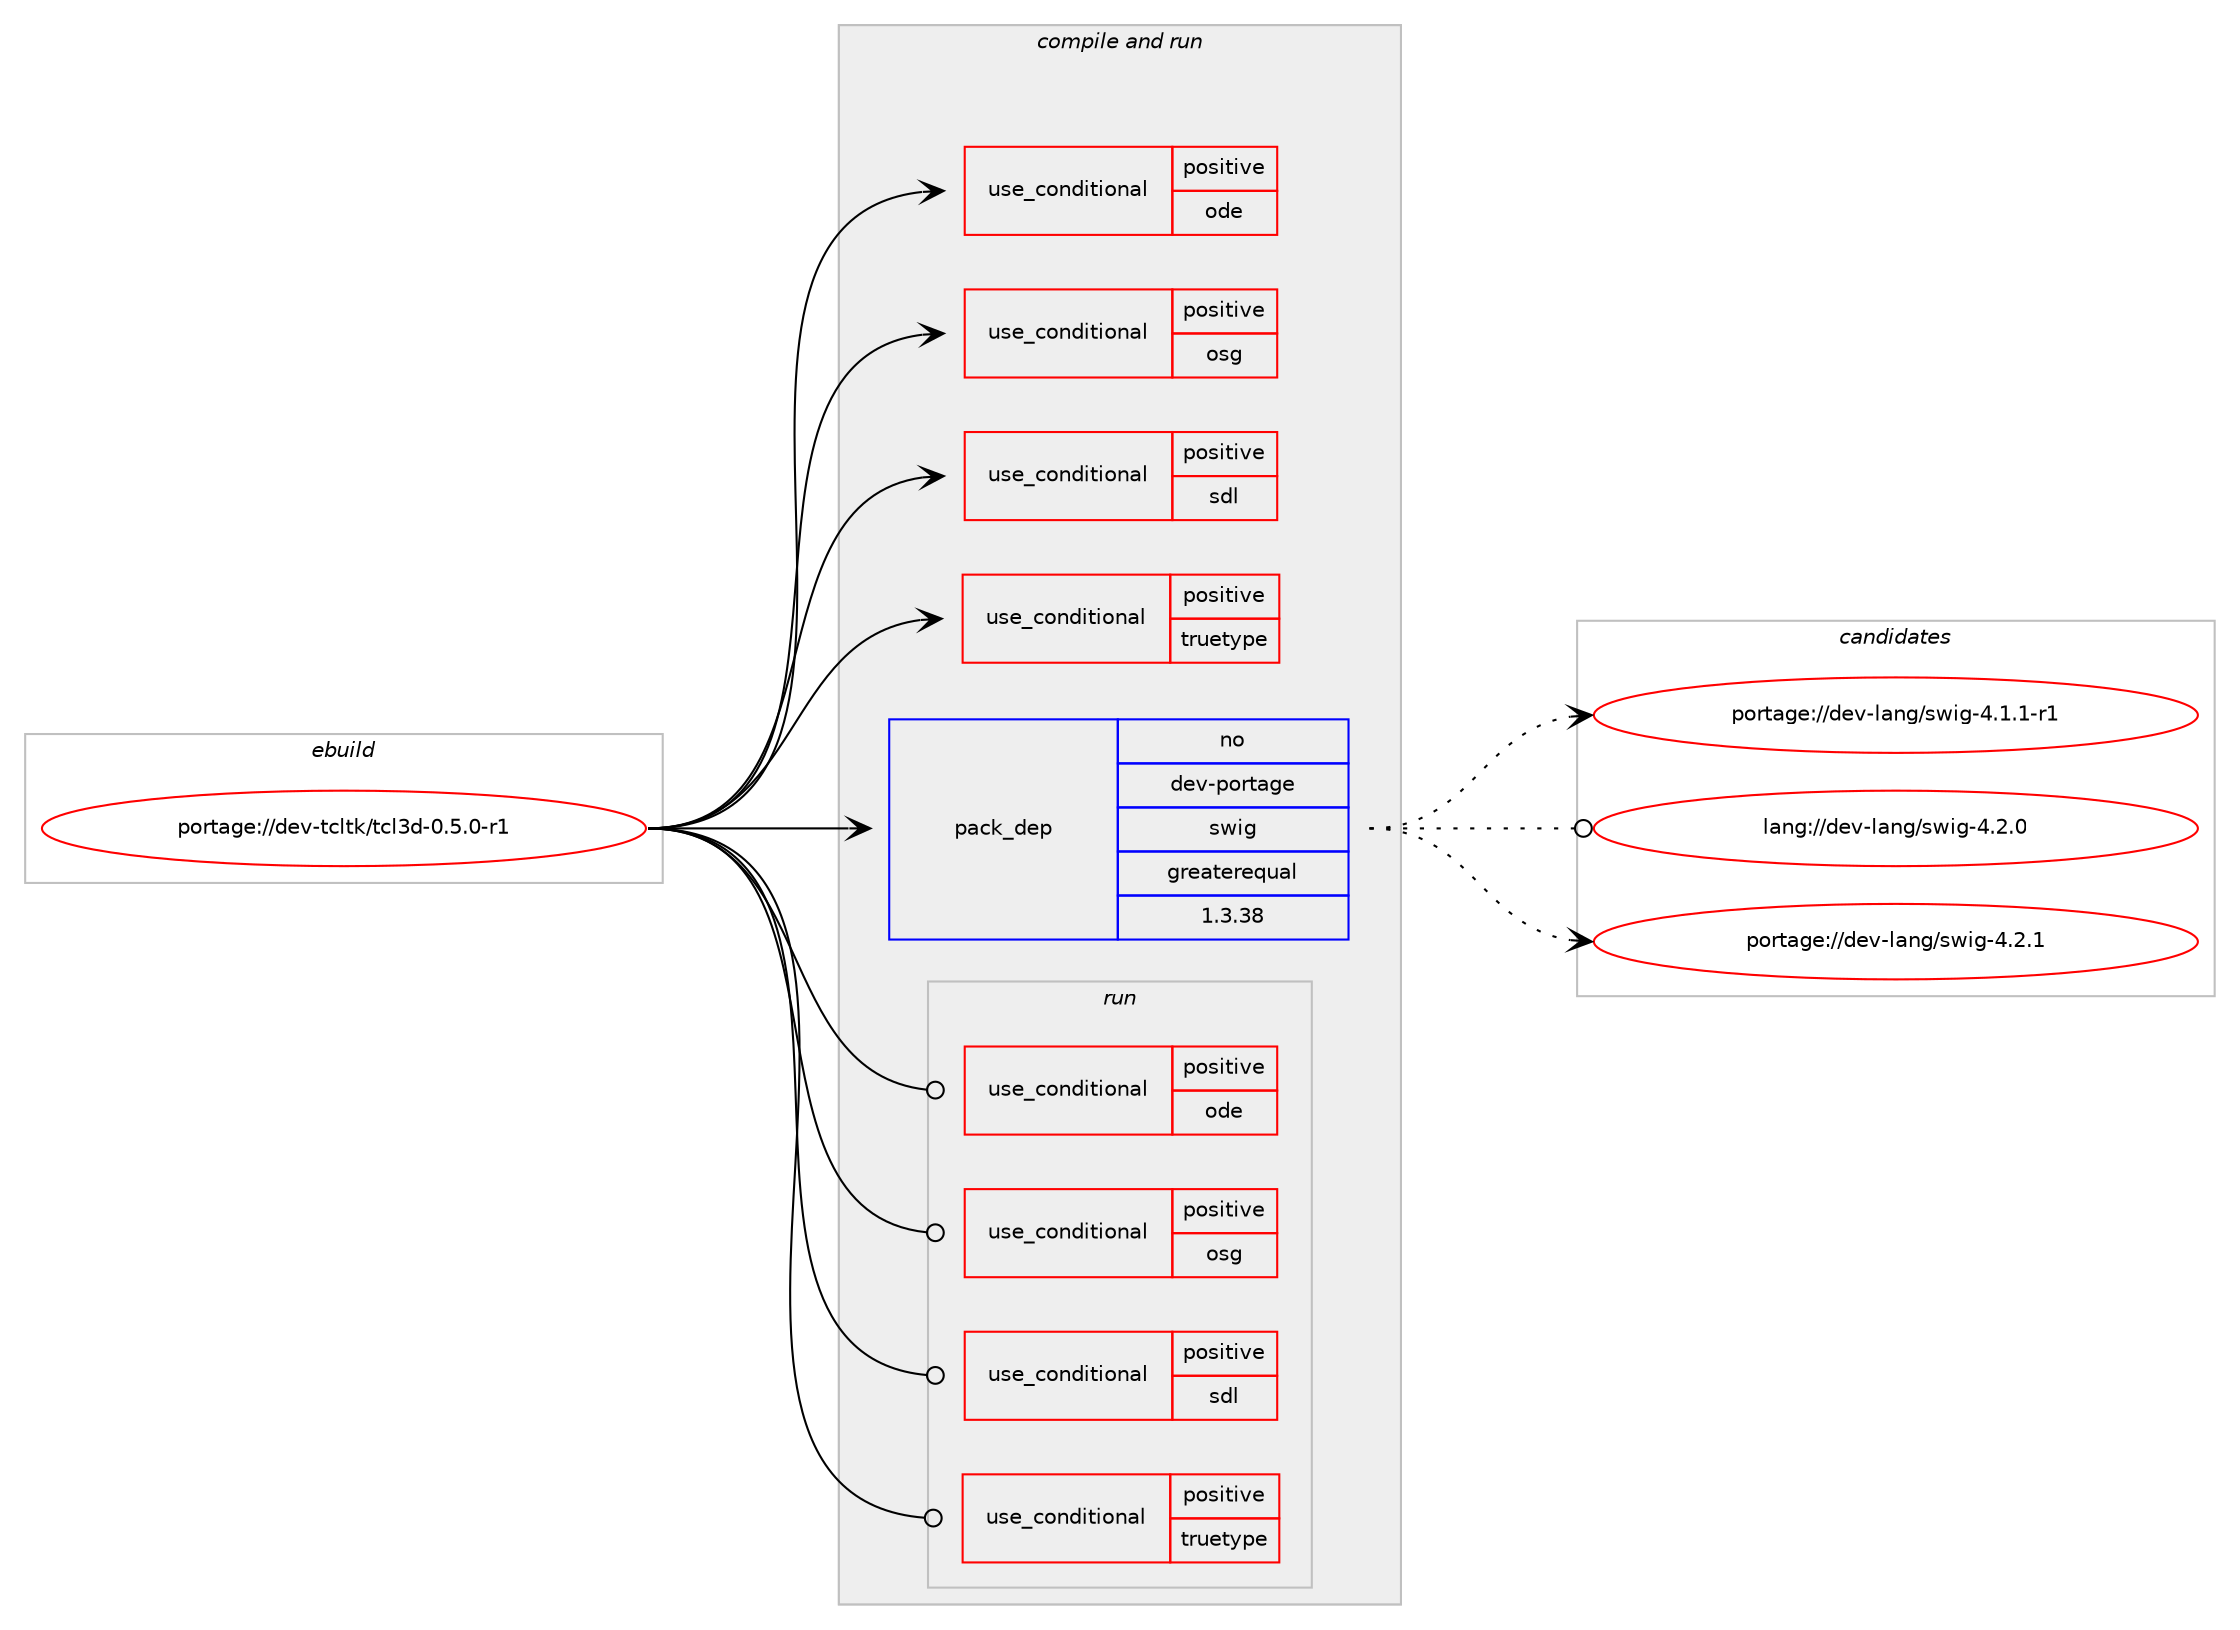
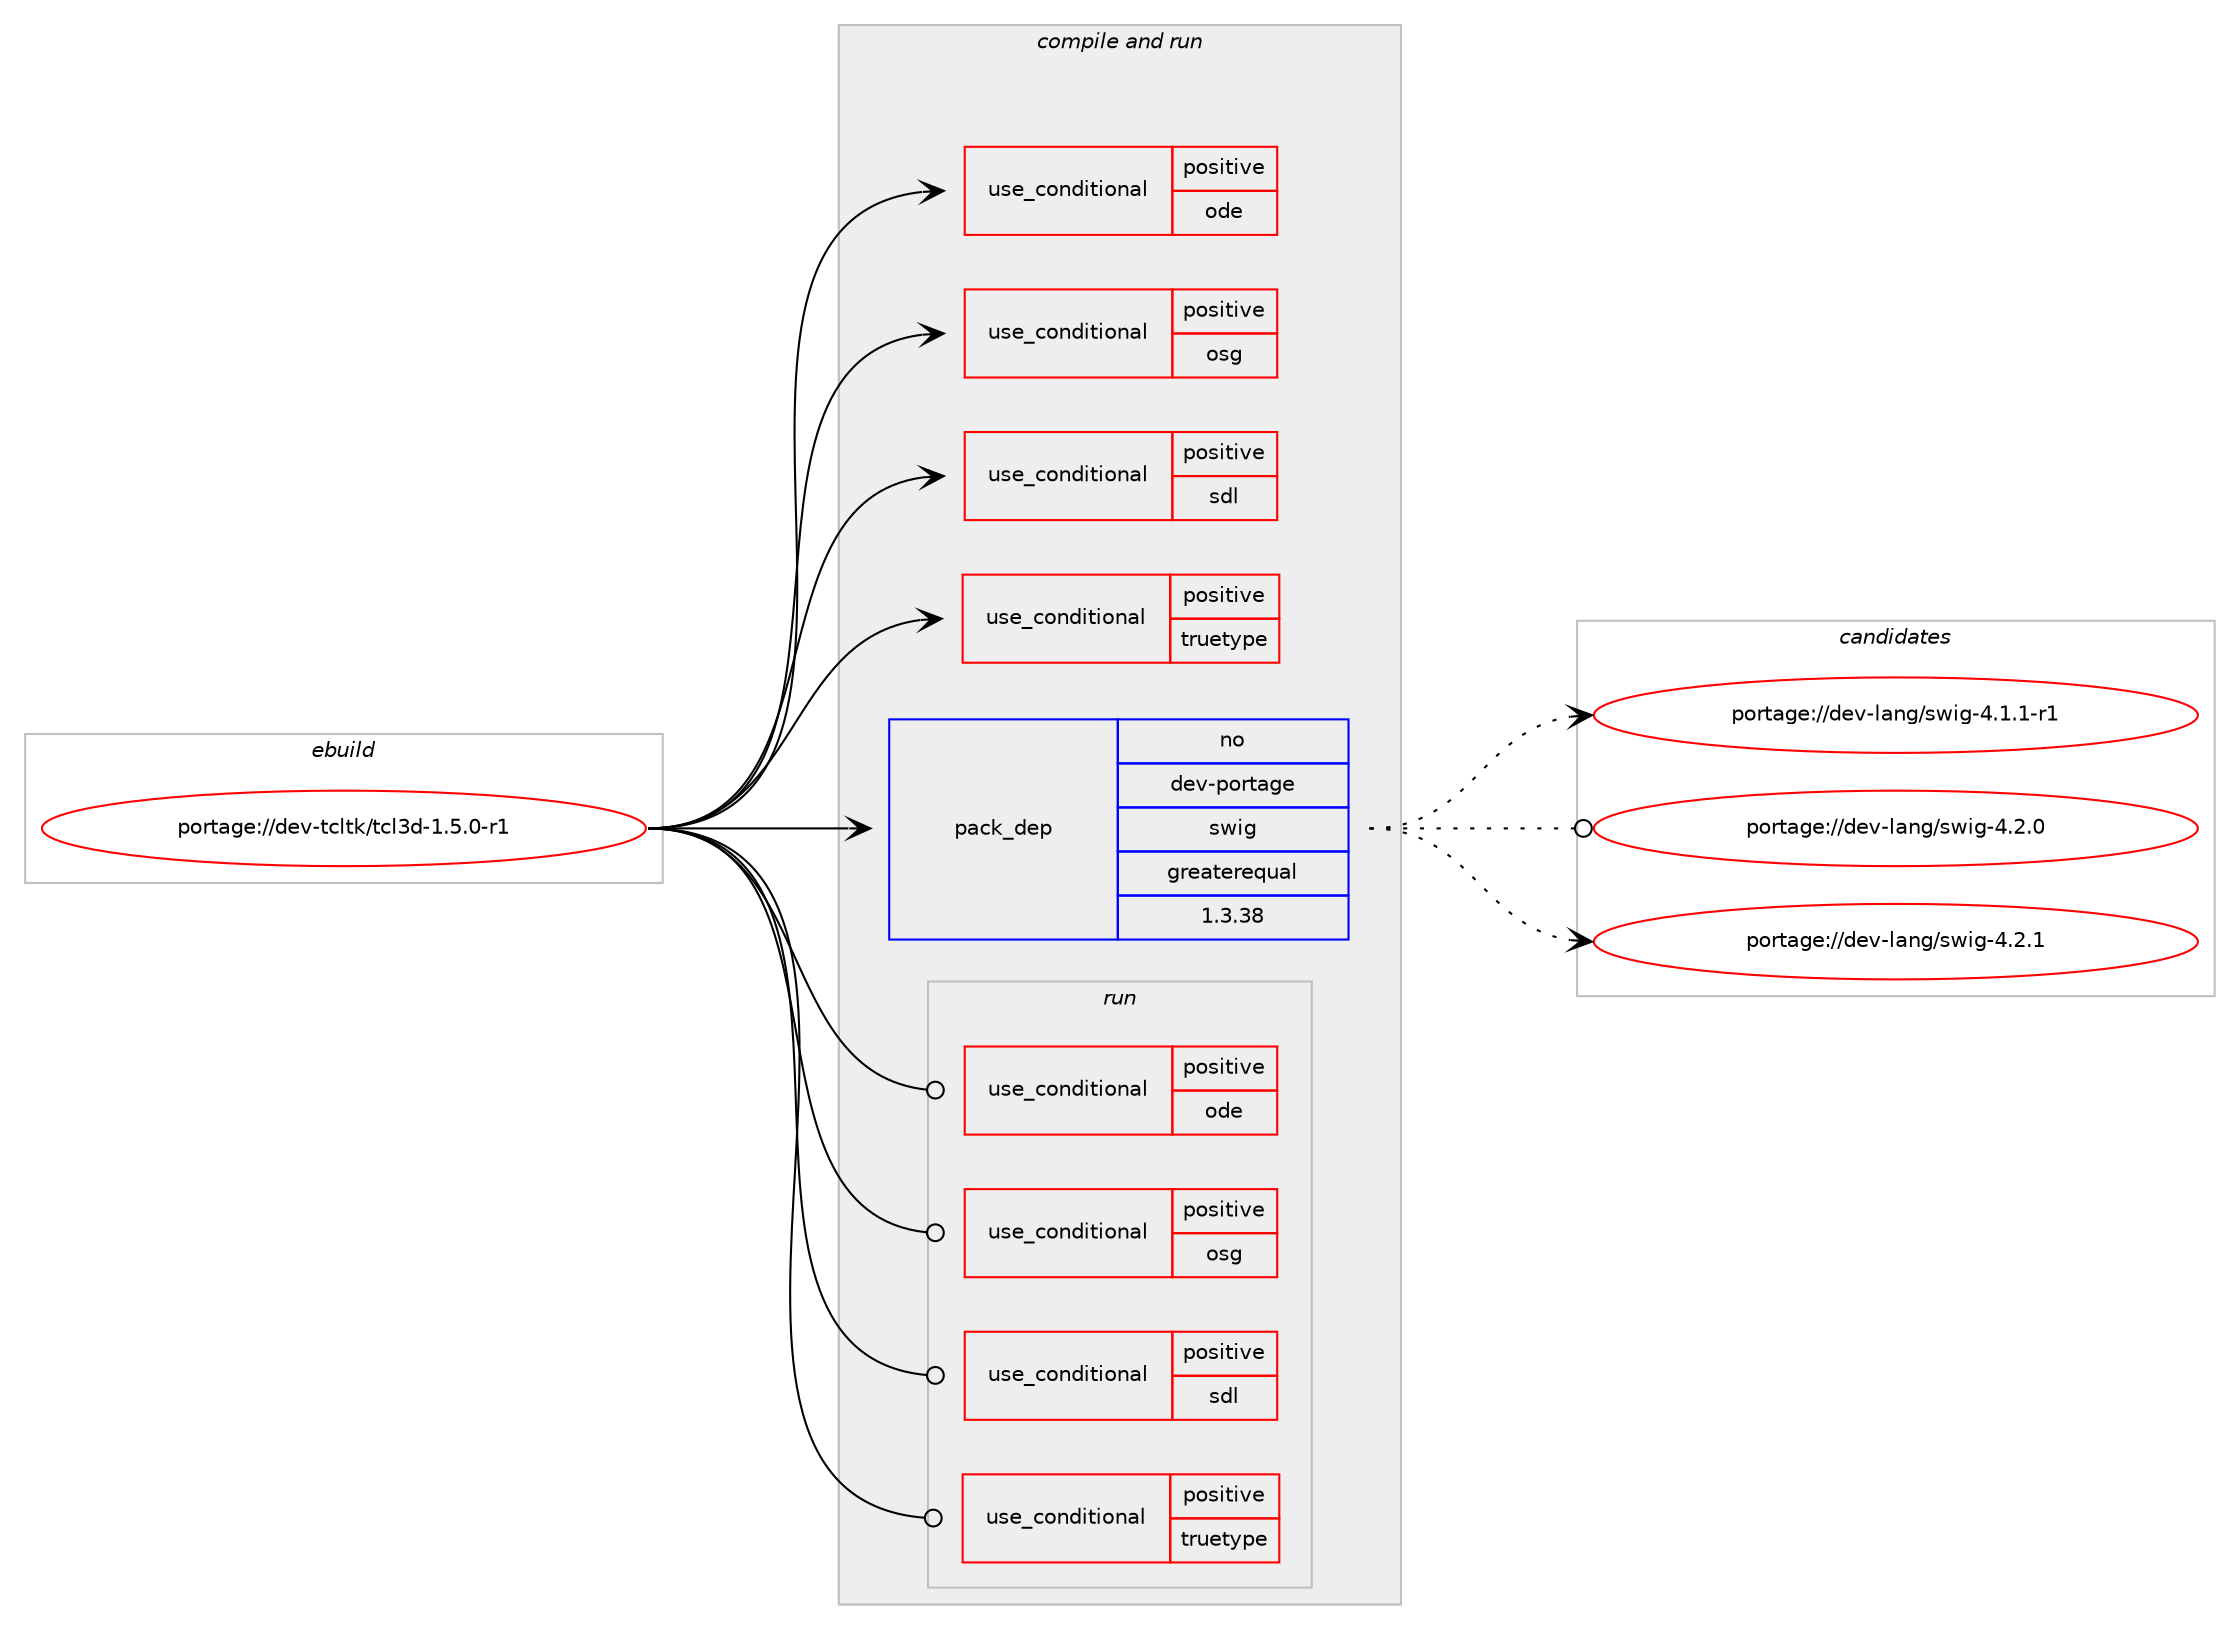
node "portage://dev-tcltk/tcl3d-0.5.0-r1": label "portage://dev-tcltk/tcl3d-0.5.0-r1" -> "portage://dev-tcltk/tcl3d-1.5.0-r1"
node "lang://dev-lang/swig-4.2.0": label "lang://dev-lang/swig-4.2.0" -> "portage://dev-lang/swig-4.2.0"
